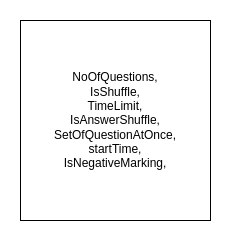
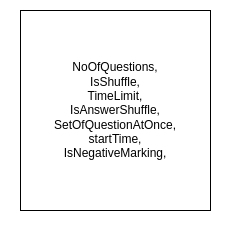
node "NoOfQuestions, IsShuffle, TimeLimit, IsAnswerShuffle, SetOfQuestionAtOnce, startTime, IsNegativeMarking,": moved (116, 121) -> (116, 111)
